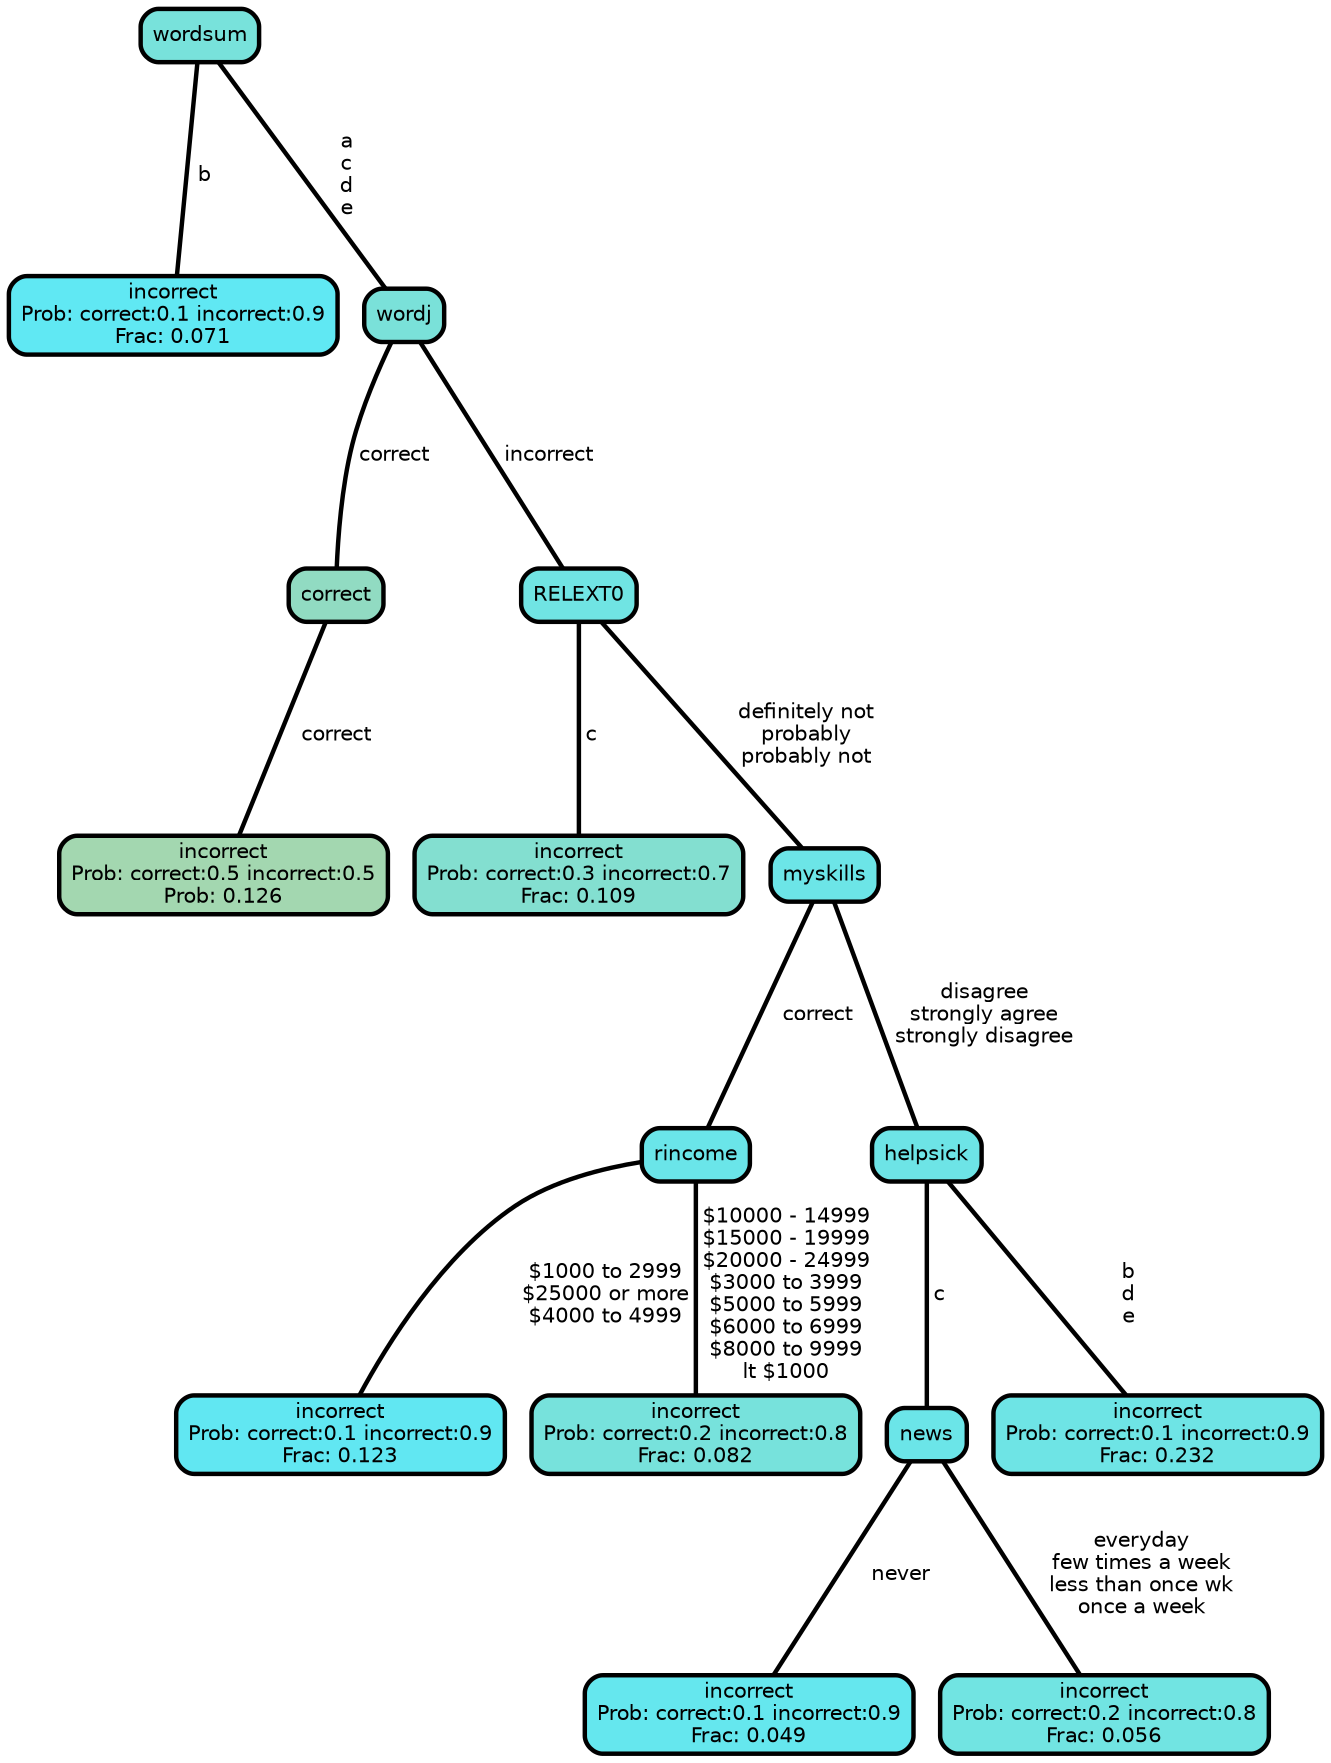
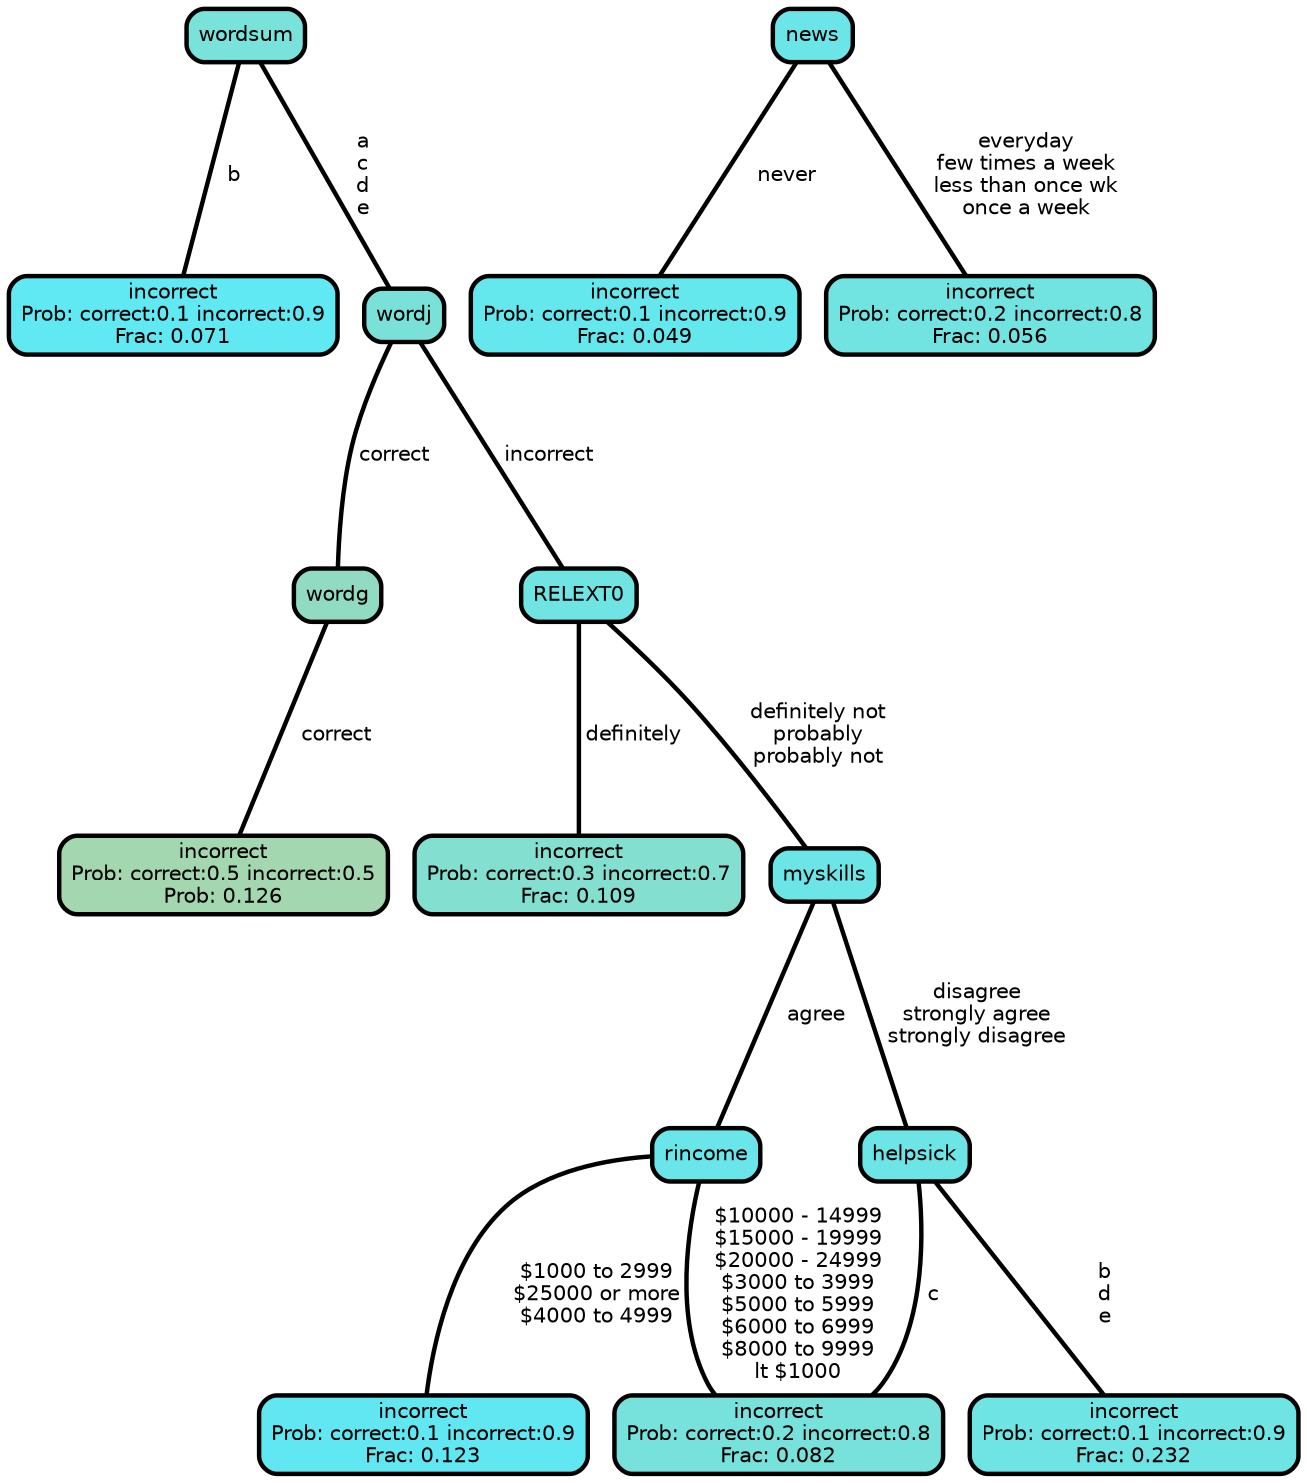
node "correct": label "correct" -> "wordg"
edge "RELEXT0" -- "incorrect Prob: correct:0.3 incorrect:0.7 Frac: 0.109": label " c" -> " definitely"
edge "myskills" -- "rincome": label " correct" -> " agree"
edge "helpsick" -- "news": now "helpsick" -- "incorrect Prob: correct:0.2 incorrect:0.8 Frac: 0.082"
